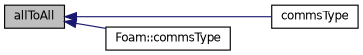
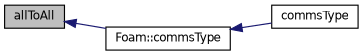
edge "commsType" -> "allToAll": now "commsType" -> "Foam::commsType"
